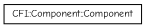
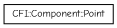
node "CFI::Component::Component": label "CFI::Component::Component" -> "CFI::Component::Point"
